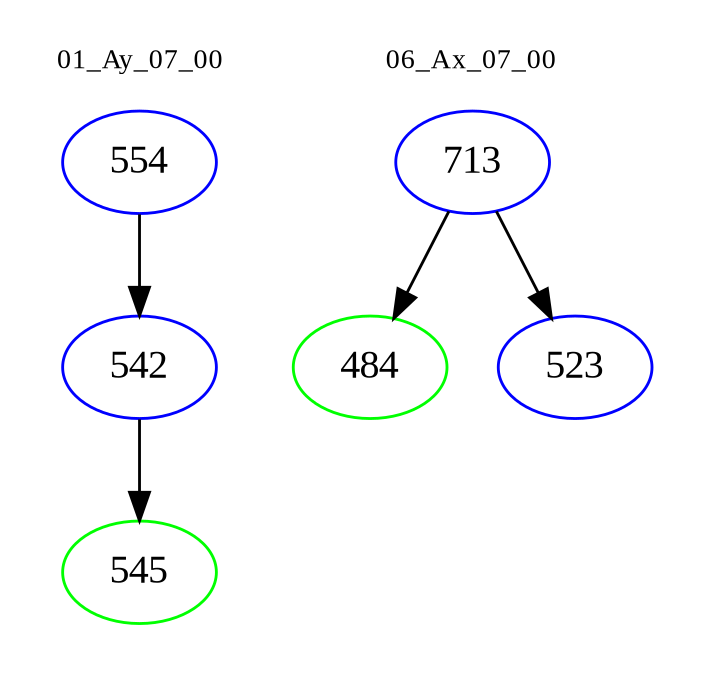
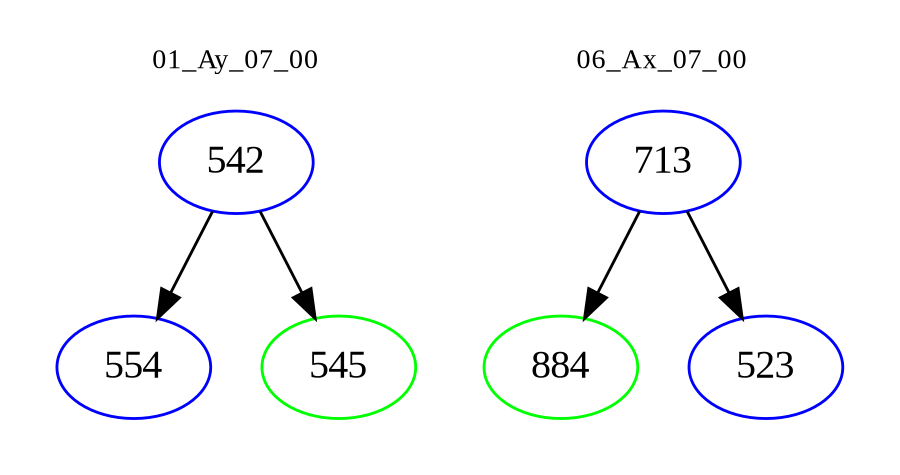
edge "554" -> "542": reversed
node "484": label "484" -> "884"
